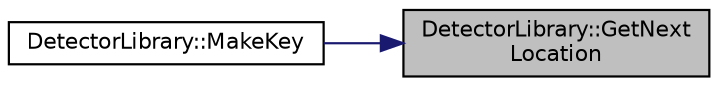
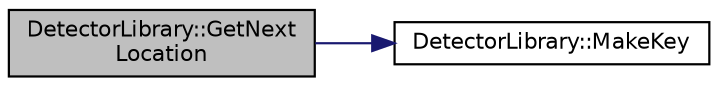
edge "DetectorLibrary::MakeKey" -> "DetectorLibrary::GetNext Location": reversed
